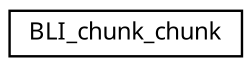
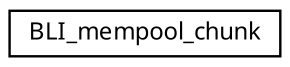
node "BLI_chunk_chunk": label "BLI_chunk_chunk" -> "BLI_mempool_chunk"
